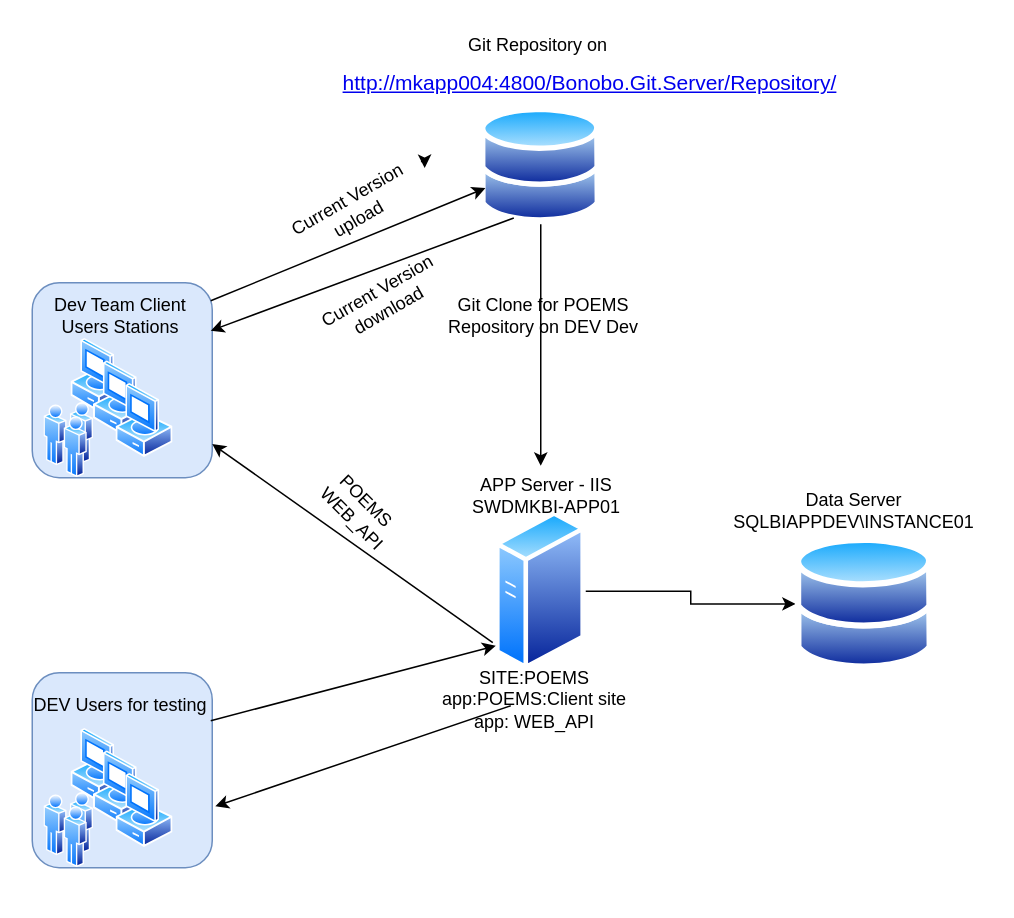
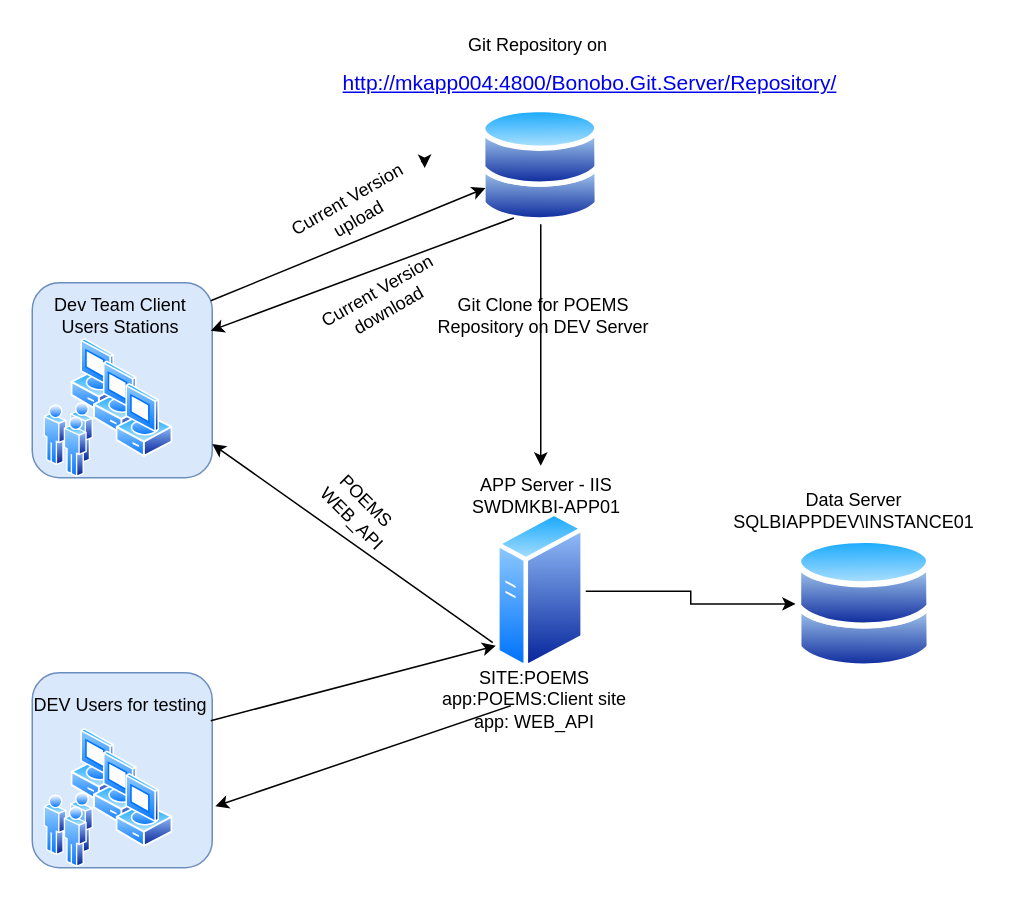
node "Git Clone for POEMS Repository on DEV Dev": label "Git Clone for POEMS Repository on DEV Dev" -> "Git Clone for POEMS Repository on DEV Server"
